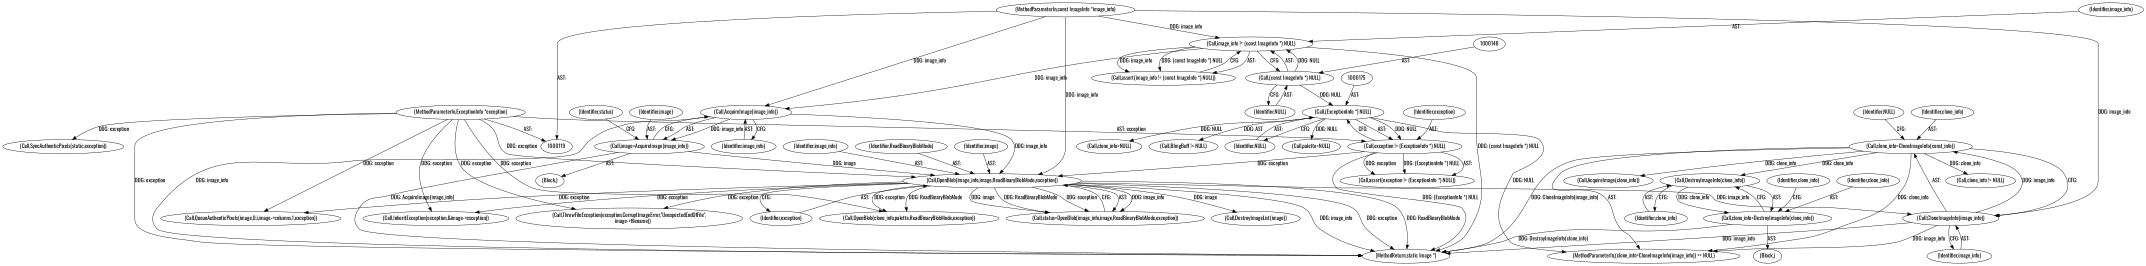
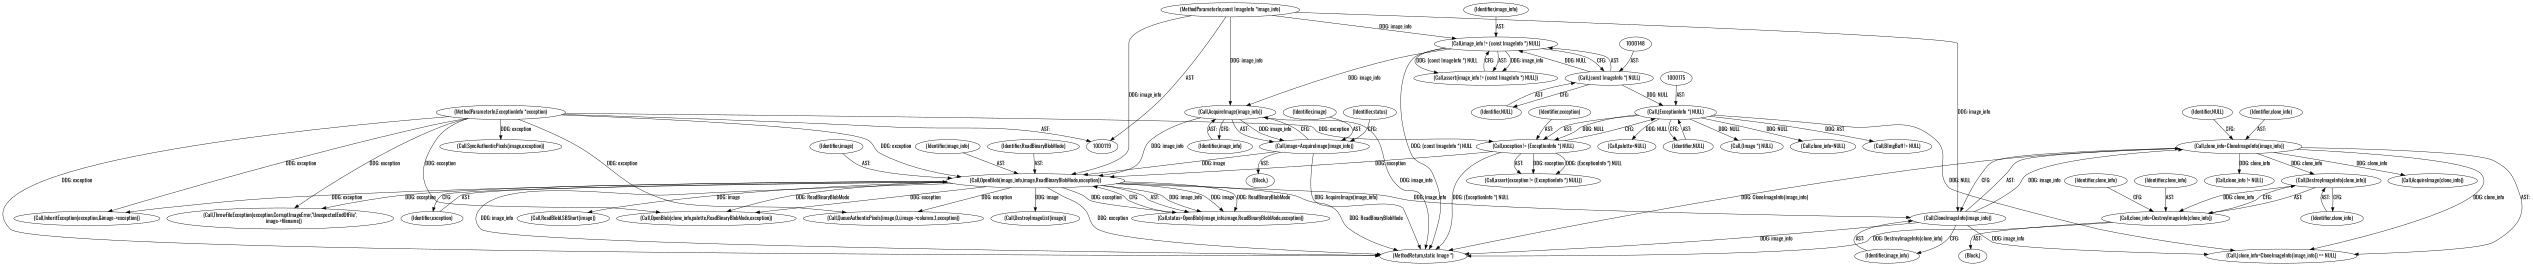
edge "(MethodParameterIn,ExceptionInfo *exception)" -> "(Call,exception != (ExceptionInfo *) NULL)": label "AST: exception" -> "DDG: exception"
node "(Call,SyncAuthenticPixels(static,exception))": label "(Call,SyncAuthenticPixels(static,exception))" -> "(Call,SyncAuthenticPixels(image,exception))"
node "(Call,(Image *) NULL)": added
node "(Call,clone_info=CloneImageInfo(const_info))": label "(Call,clone_info=CloneImageInfo(const_info))" -> "(Call,clone_info=CloneImageInfo(image_info))"
node "(Call,ReadBlobLSBShort(image))": added
node "(MethodParameterIn,(clone_info=CloneImageInfo(image_info)) == NULL)": label "(MethodParameterIn,(clone_info=CloneImageInfo(image_info)) == NULL)" -> "(Call,(clone_info=CloneImageInfo(image_info)) == NULL)"
